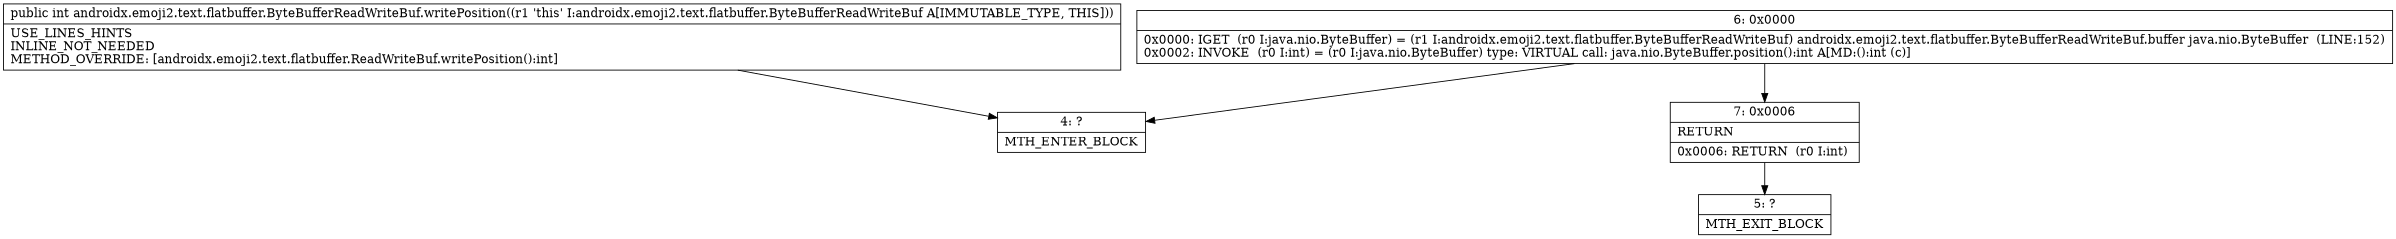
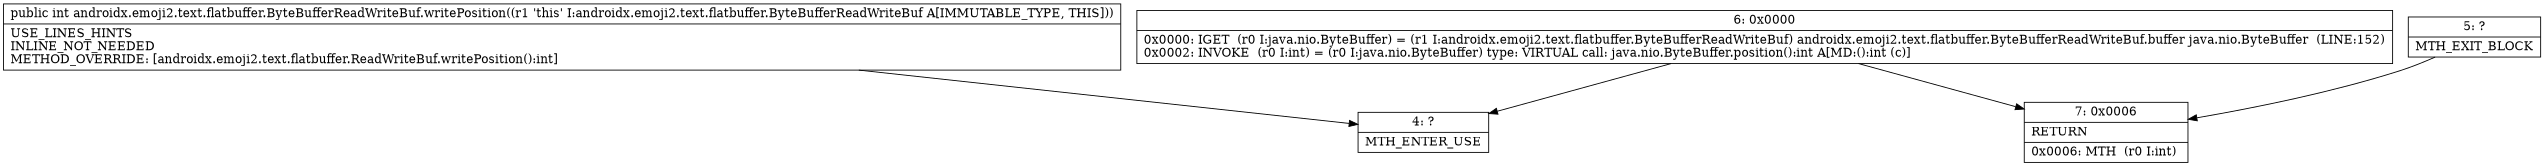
node "4: ?": text "MTH_ENTER_BLOCK" -> "MTH_ENTER_USE"
node "7: 0x0006": text "0x0006: RETURN  (r0 I:int)" -> "0x0006: MTH  (r0 I:int)"
edge "7: 0x0006" -> "5: ?": reversed
